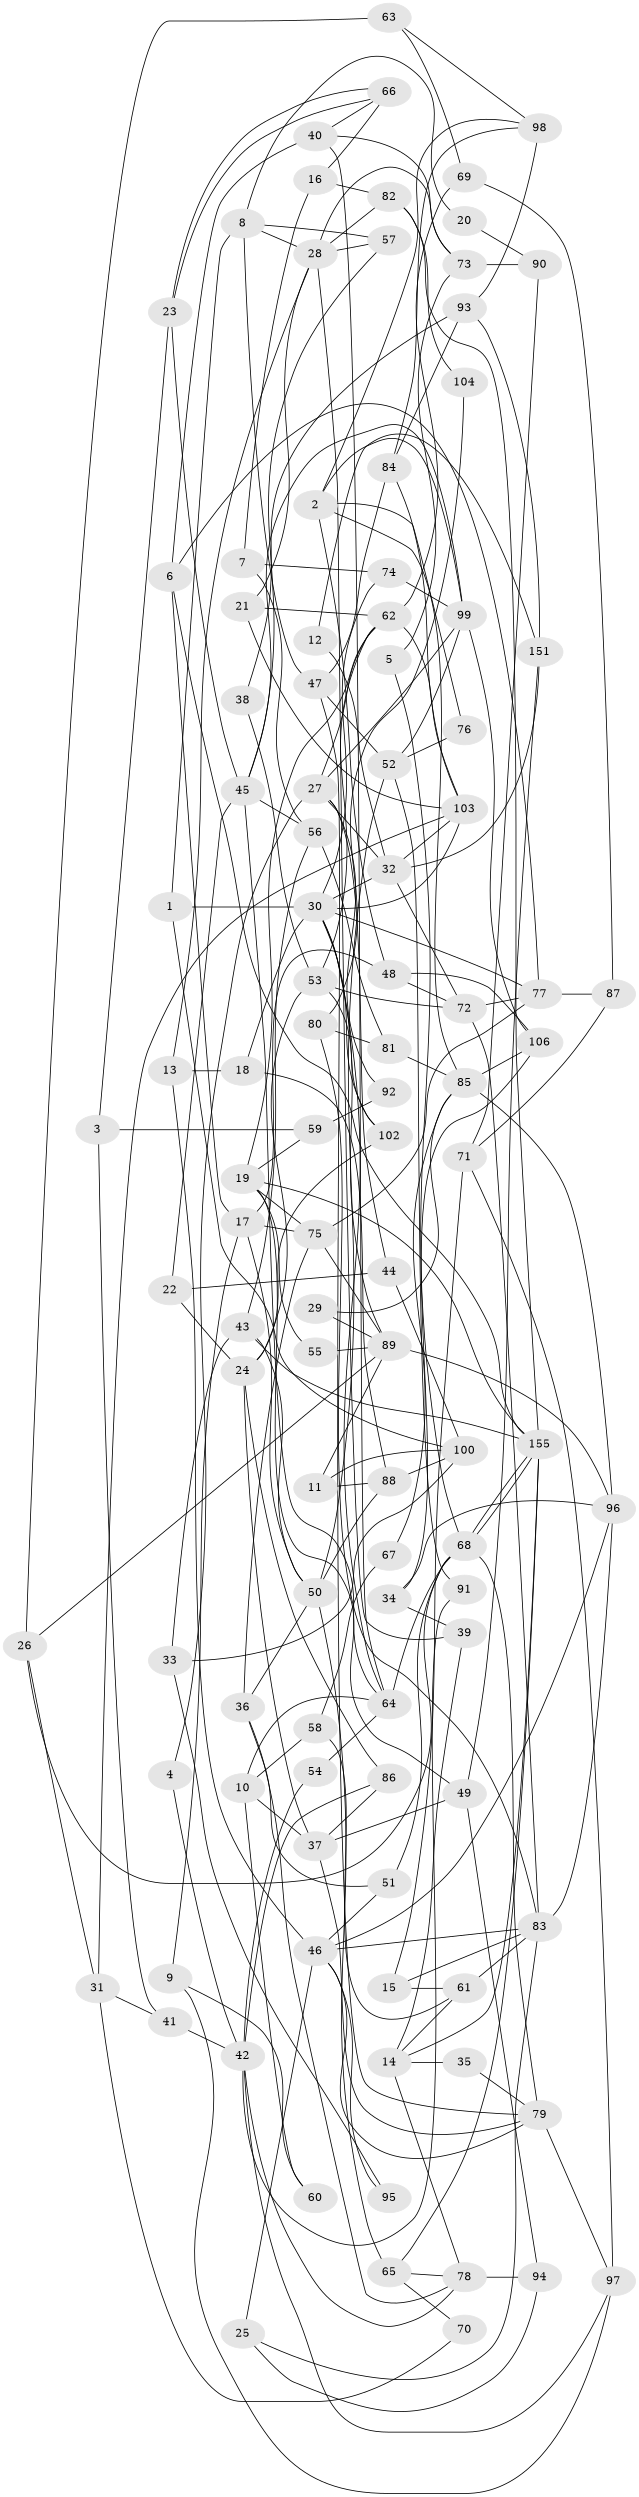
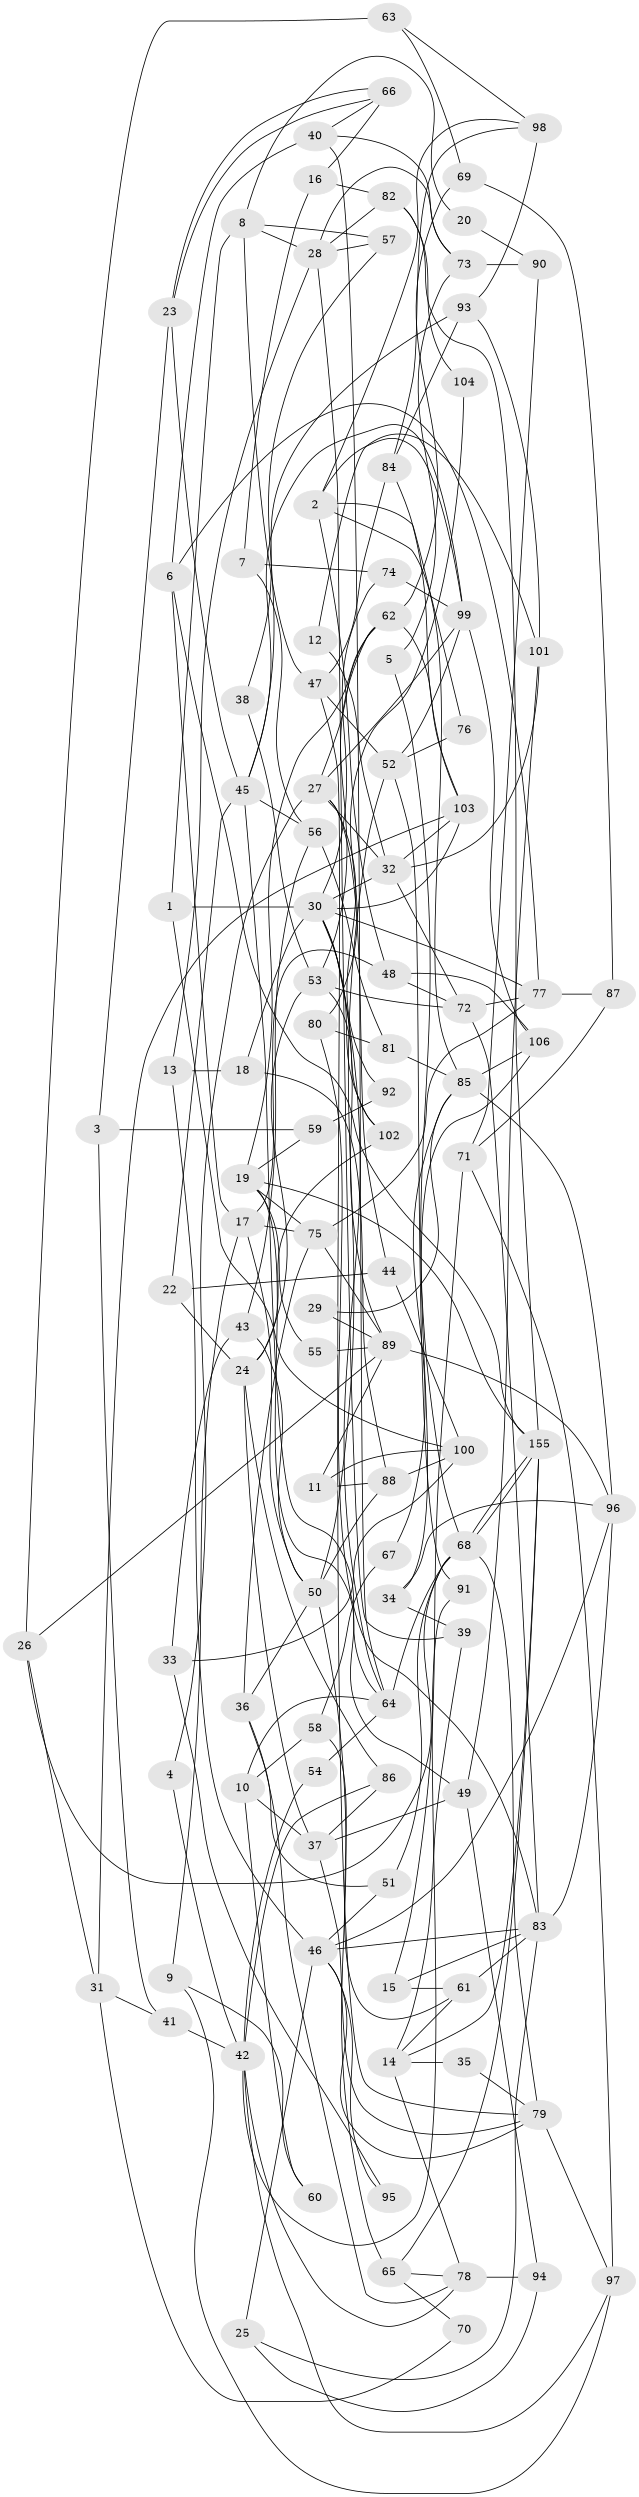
node "21": removed
node "151": label "151" -> "101"
edge "43" -- "155": removed
